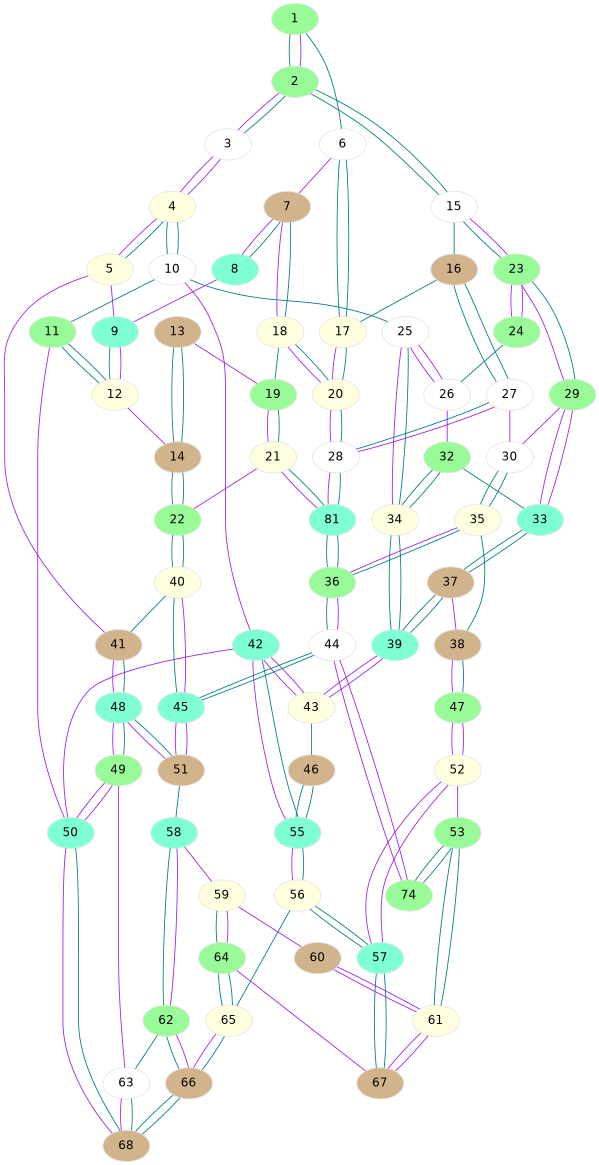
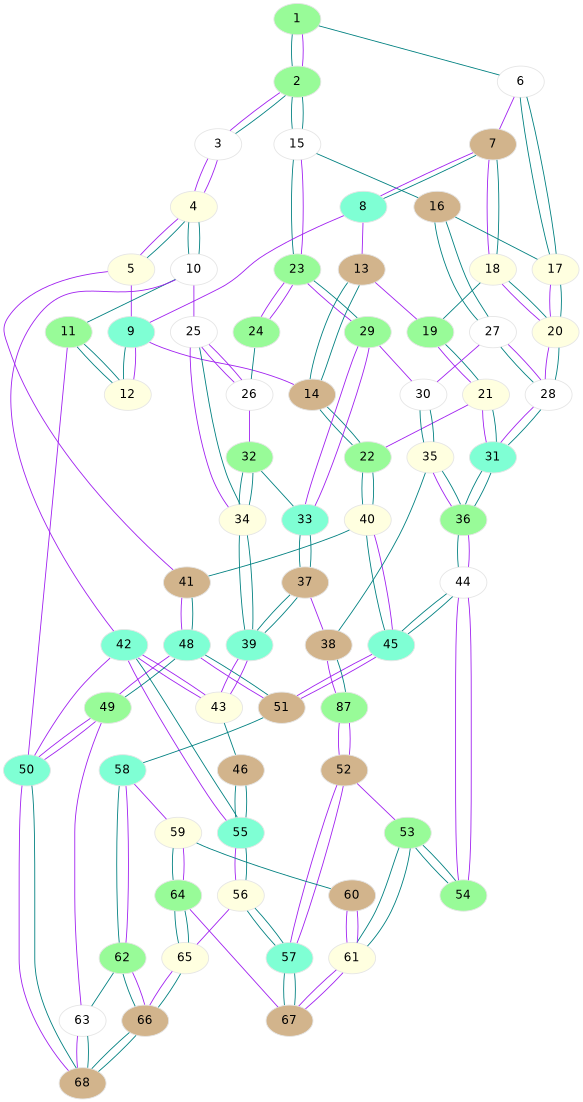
edge "8" -- "13": added
edge "10" -- "25": color teal -> purple
edge "12" -- "14": now "9" -- "14"
node "81": label "81" -> "31"
node "47": label "47" -> "87"
node "52": fillcolor lightyellow -> tan
node "74": label "74" -> "54"
edge "59" -- "60": color purple -> teal
edge "56" -- "65": color teal -> purple
